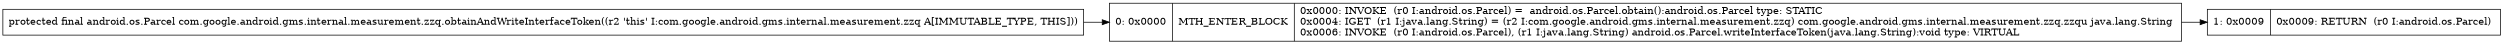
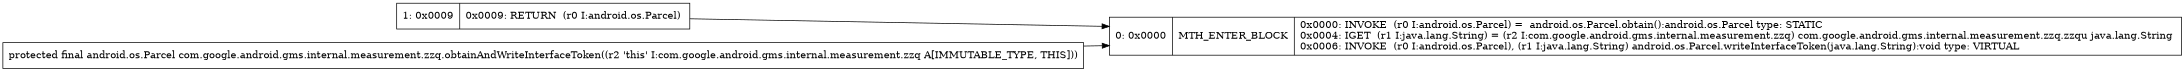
edge "0: 0x0000" -> "1: 0x0009": reversed
